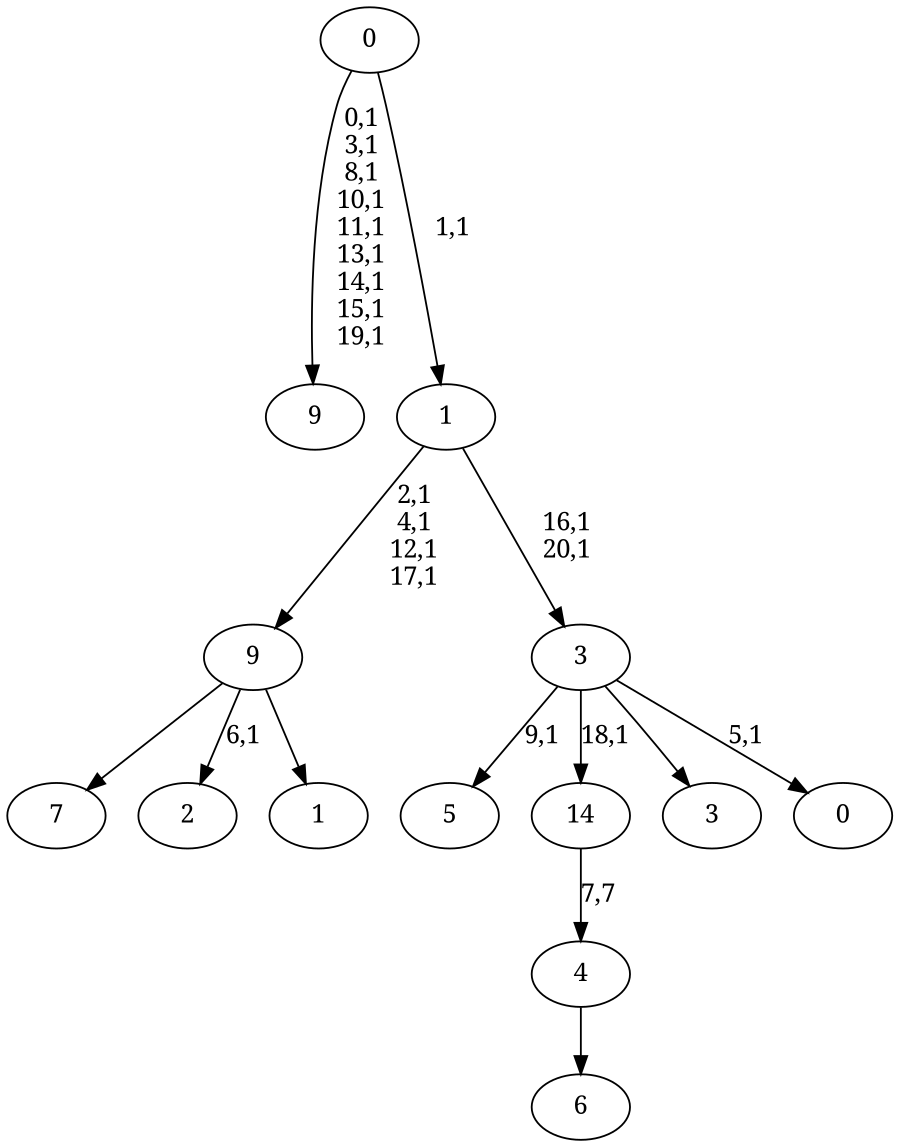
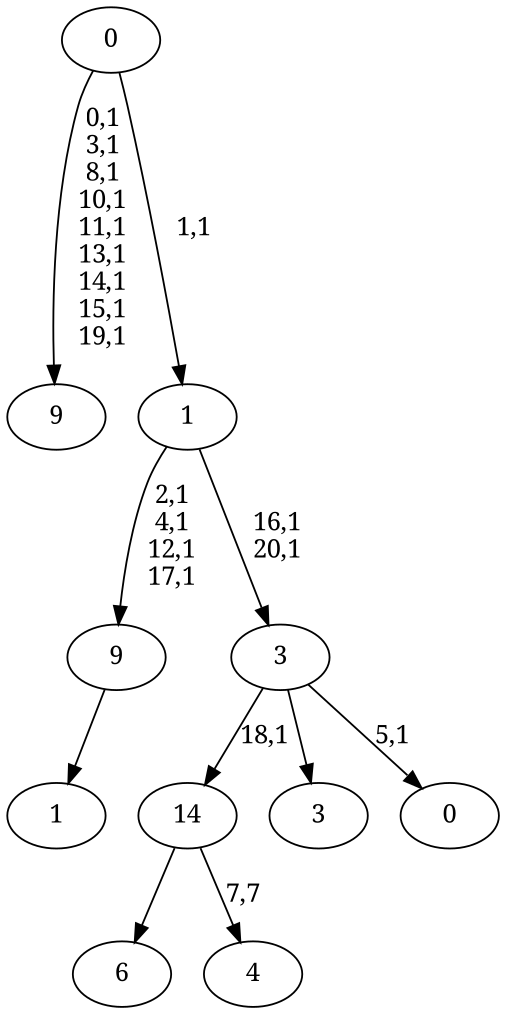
node "7": removed
node "2": removed
node "5": removed
edge "4" -> "6": now "14" -> "6"
